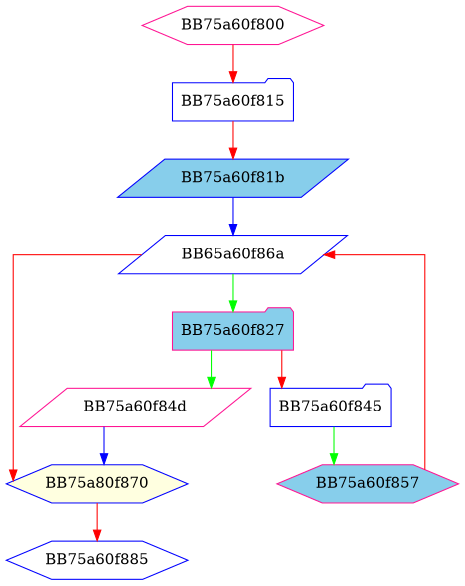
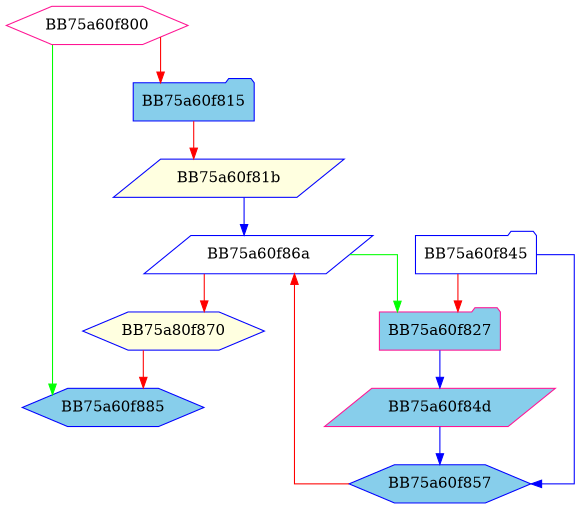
node "BB75a60f815": fillcolor white -> skyblue
node "BB75a60f81b": fillcolor skyblue -> lightyellow
edge "BB75a60f800" -> "BB75a60f885": added
node "BB65a60f86a": label "BB65a60f86a" -> "BB75a60f86a"
edge "BB75a60f827" -> "BB75a60f84d": color green -> blue
edge "BB75a60f827" -> "BB75a60f845": reversed
node "BB75a60f84d": fillcolor white -> skyblue
edge "BB75a60f84d" -> "BB75a80f870": now "BB75a60f84d" -> "BB75a60f857"
edge "BB75a60f845" -> "BB75a60f857": color green -> blue
node "BB75a60f857": color deeppink -> blue
node "BB75a60f885": fillcolor white -> skyblue
